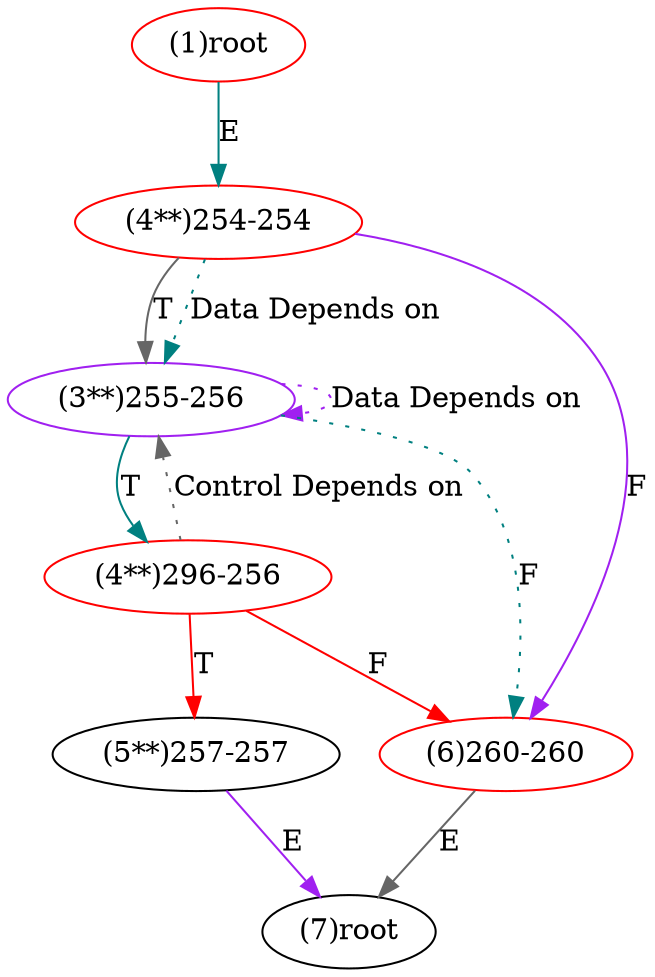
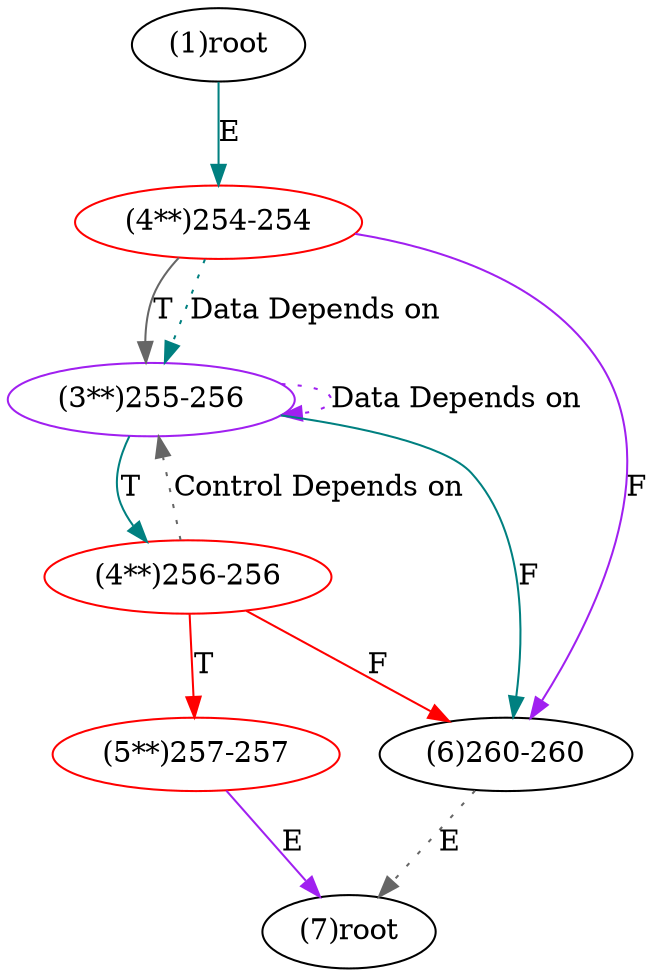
node "(1)root": color red -> black
edge "(3**)255-256" -> "(6)260-260": style dotted -> solid
node "(4**)296-256": label "(4**)296-256" -> "(4**)256-256"
node "(5**)257-257": color black -> red
node "(6)260-260": color red -> black
edge "(6)260-260" -> "(7)root": style solid -> dotted
